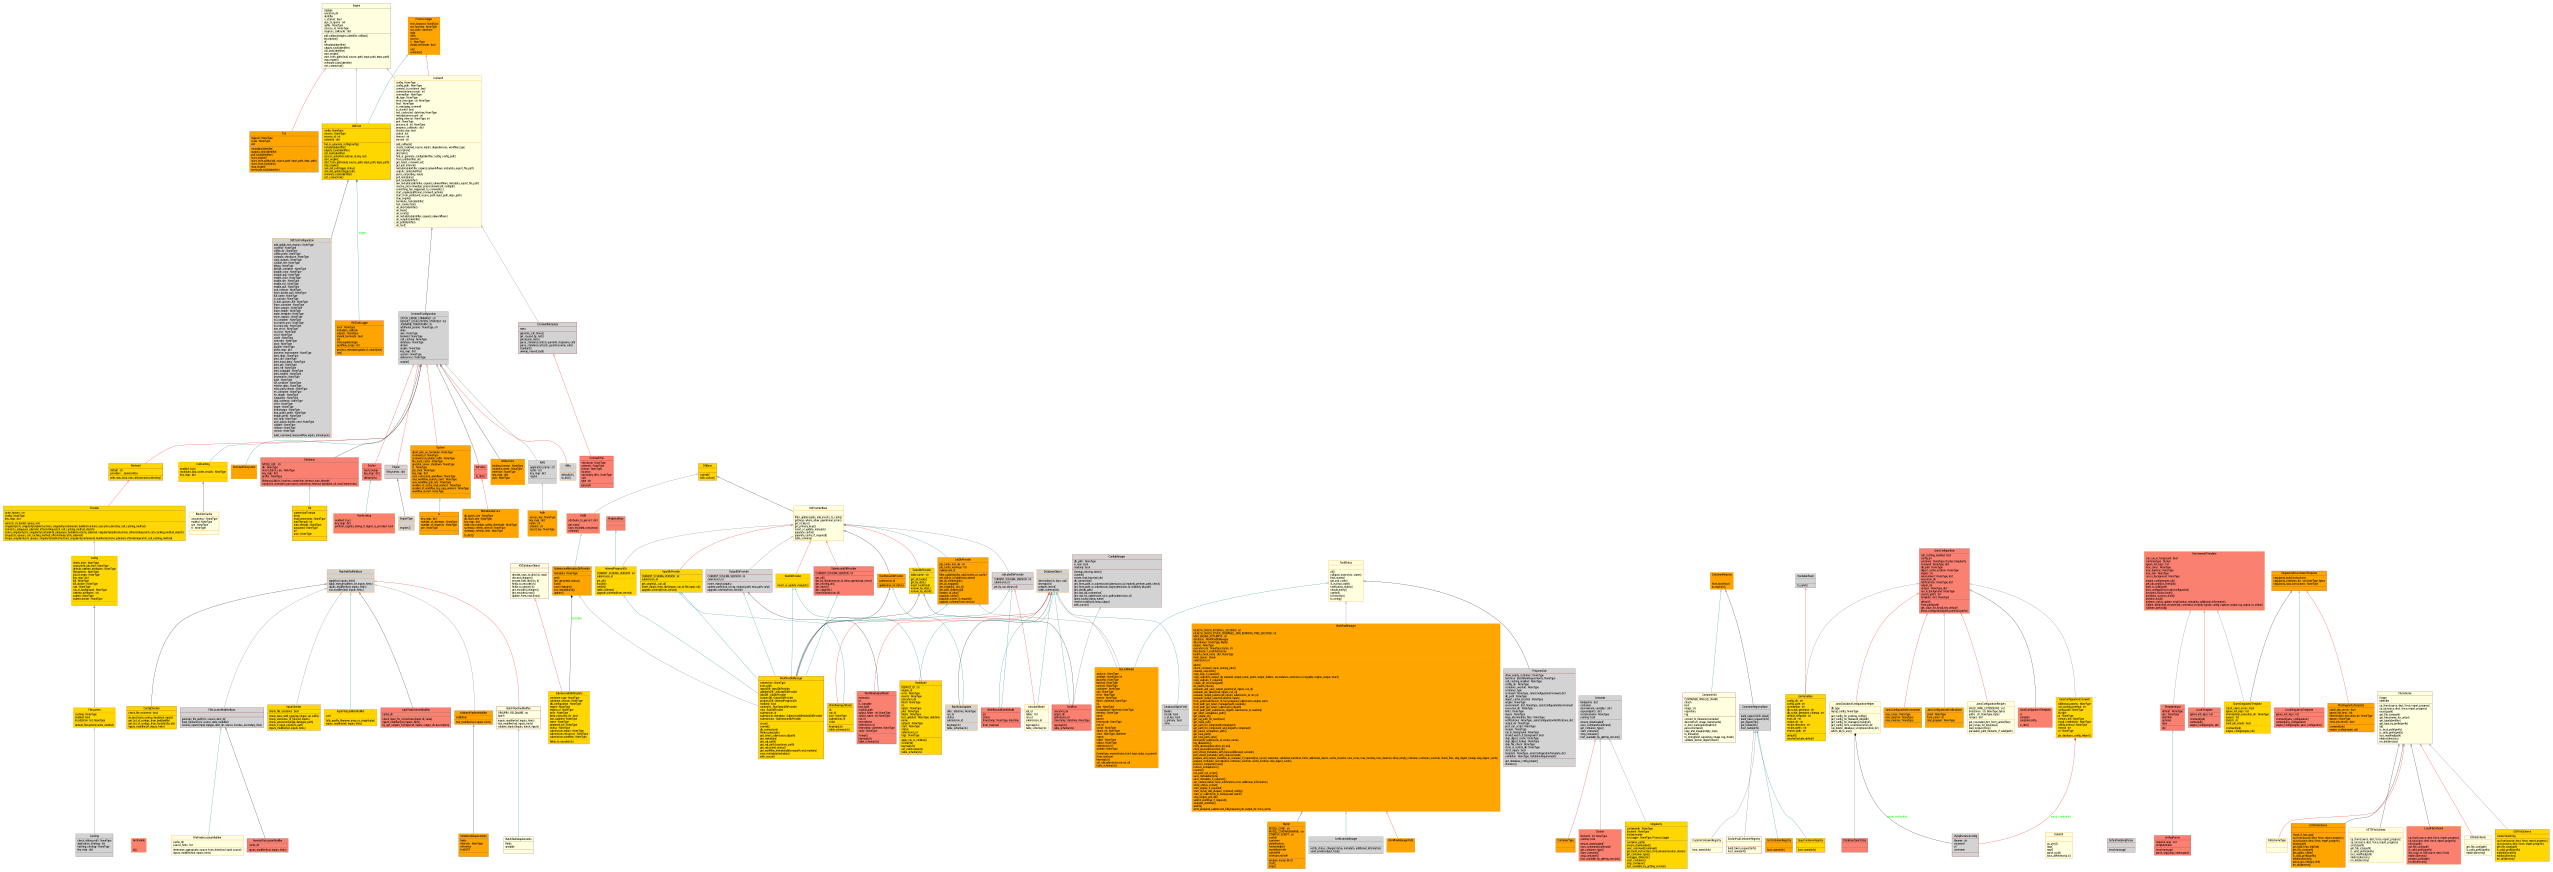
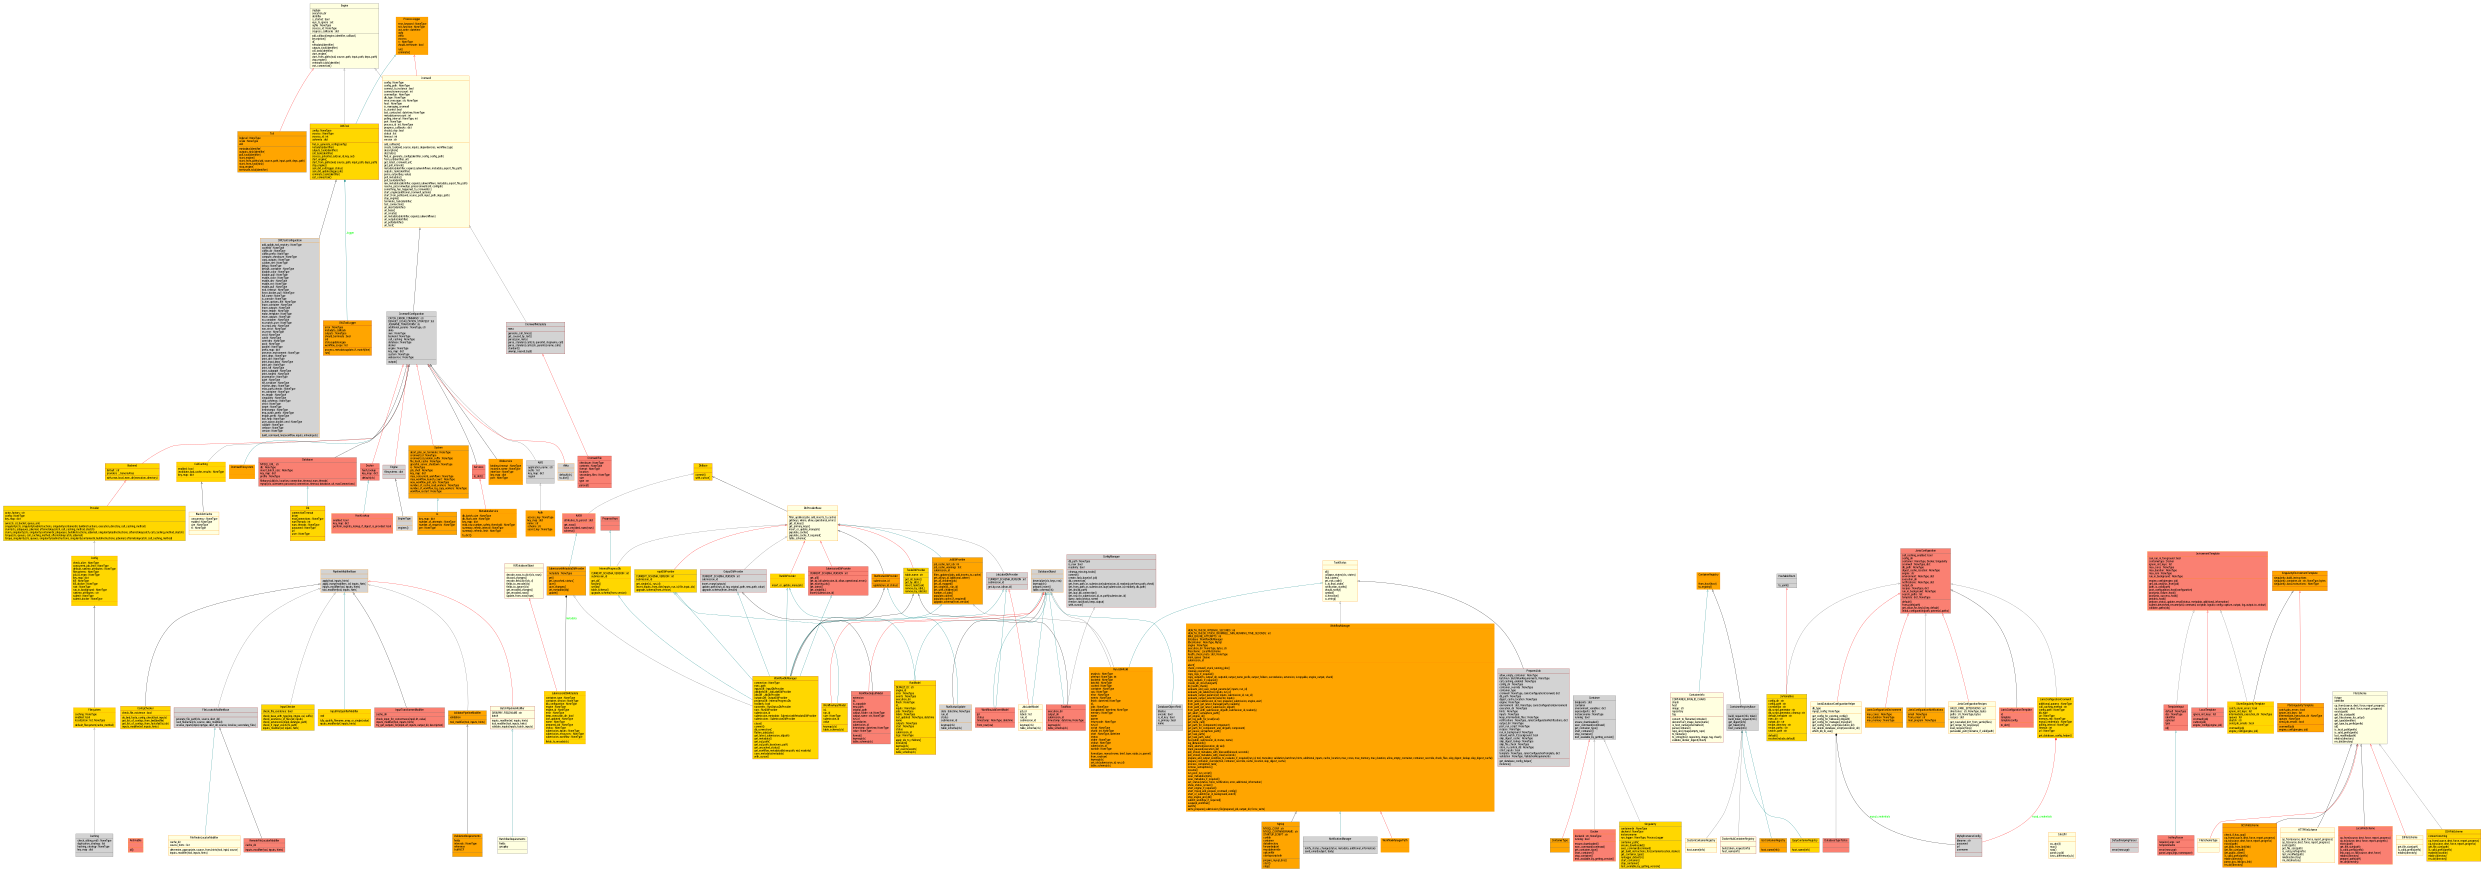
node "LocalSingularityTemplate": removed
